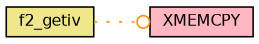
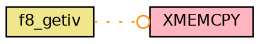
node "f2_getiv": label "f2_getiv" -> "f8_getiv"
